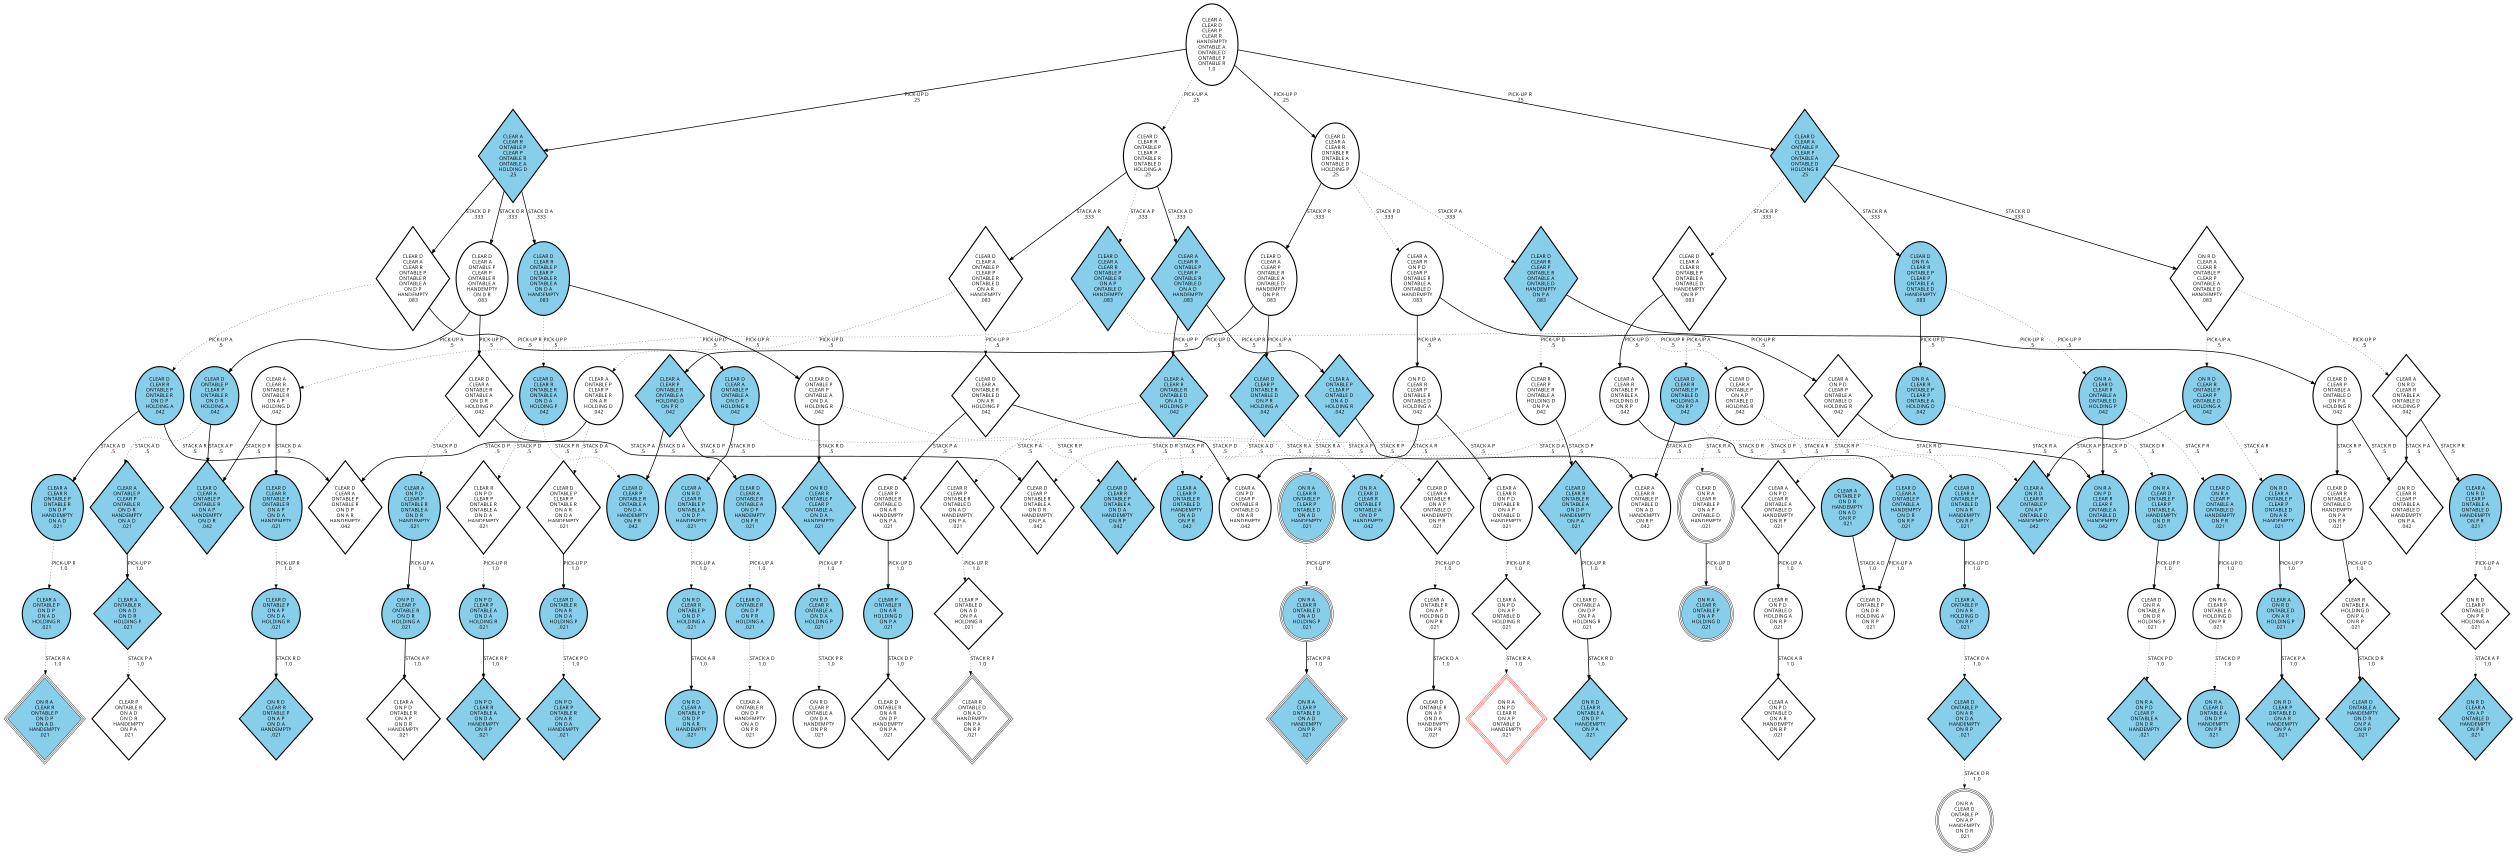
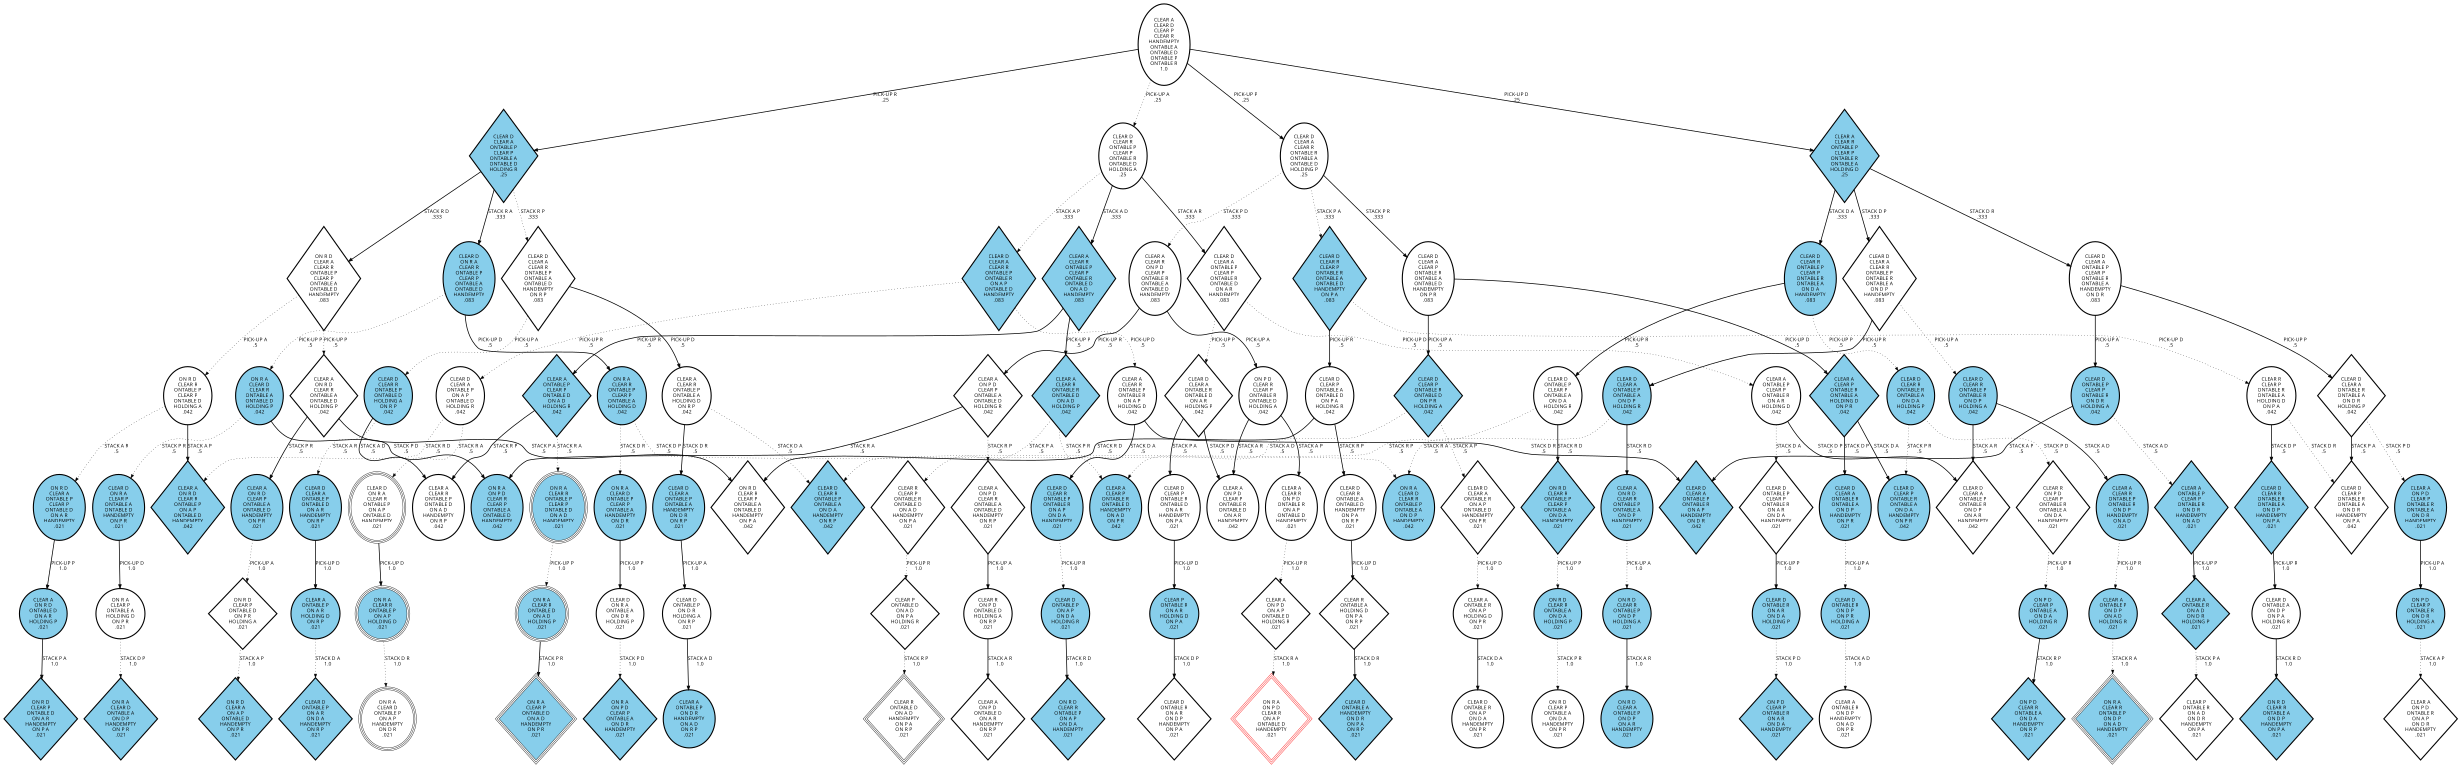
node "ON R D CLEAR R ONTABLE P CLEAR P ONTABLE D HOLDING A .042": fillcolor skyblue -> white
edge "CLEAR A ONTABLE P ON D R HANDEMPTY ON A D ON R P .021" -> "CLEAR D ONTABLE P ON D R HOLDING A ON R P .021": reversed
edge "ON P D CLEAR P ONTABLE R ON D R HOLDING A .021" -> "CLEAR A ON P D ONTABLE R ON A P ON D R HANDEMPTY .021": style bold -> dotted
node "ON R A CLEAR D ONTABLE A ON D P HANDEMPTY ON P R .021": shape ellipse -> diamond
edge "CLEAR D ONTABLE P ON A R ON D A HANDEMPTY ON R P .021" -> "ON R A CLEAR D ONTABLE P ON A P HANDEMPTY ON D R .021": now "ON R A CLEAR R ONTABLE P ON A P HOLDING D .021" -> "ON R A CLEAR D ONTABLE P ON A P HANDEMPTY ON D R .021"
